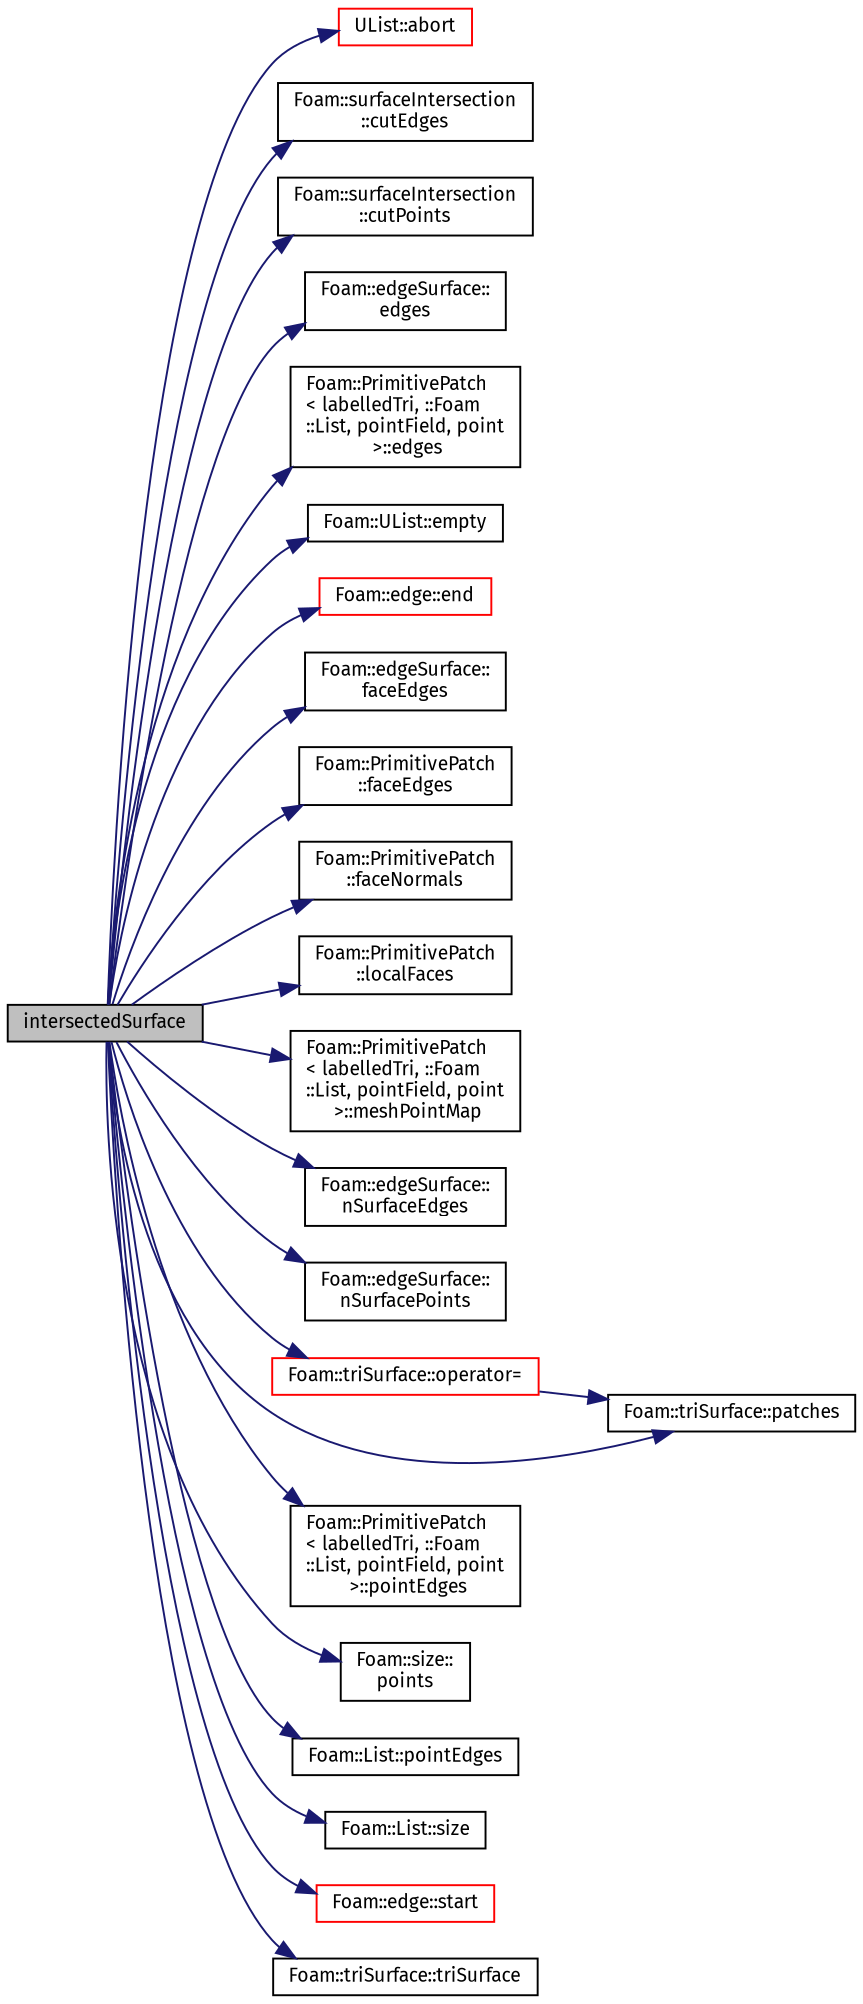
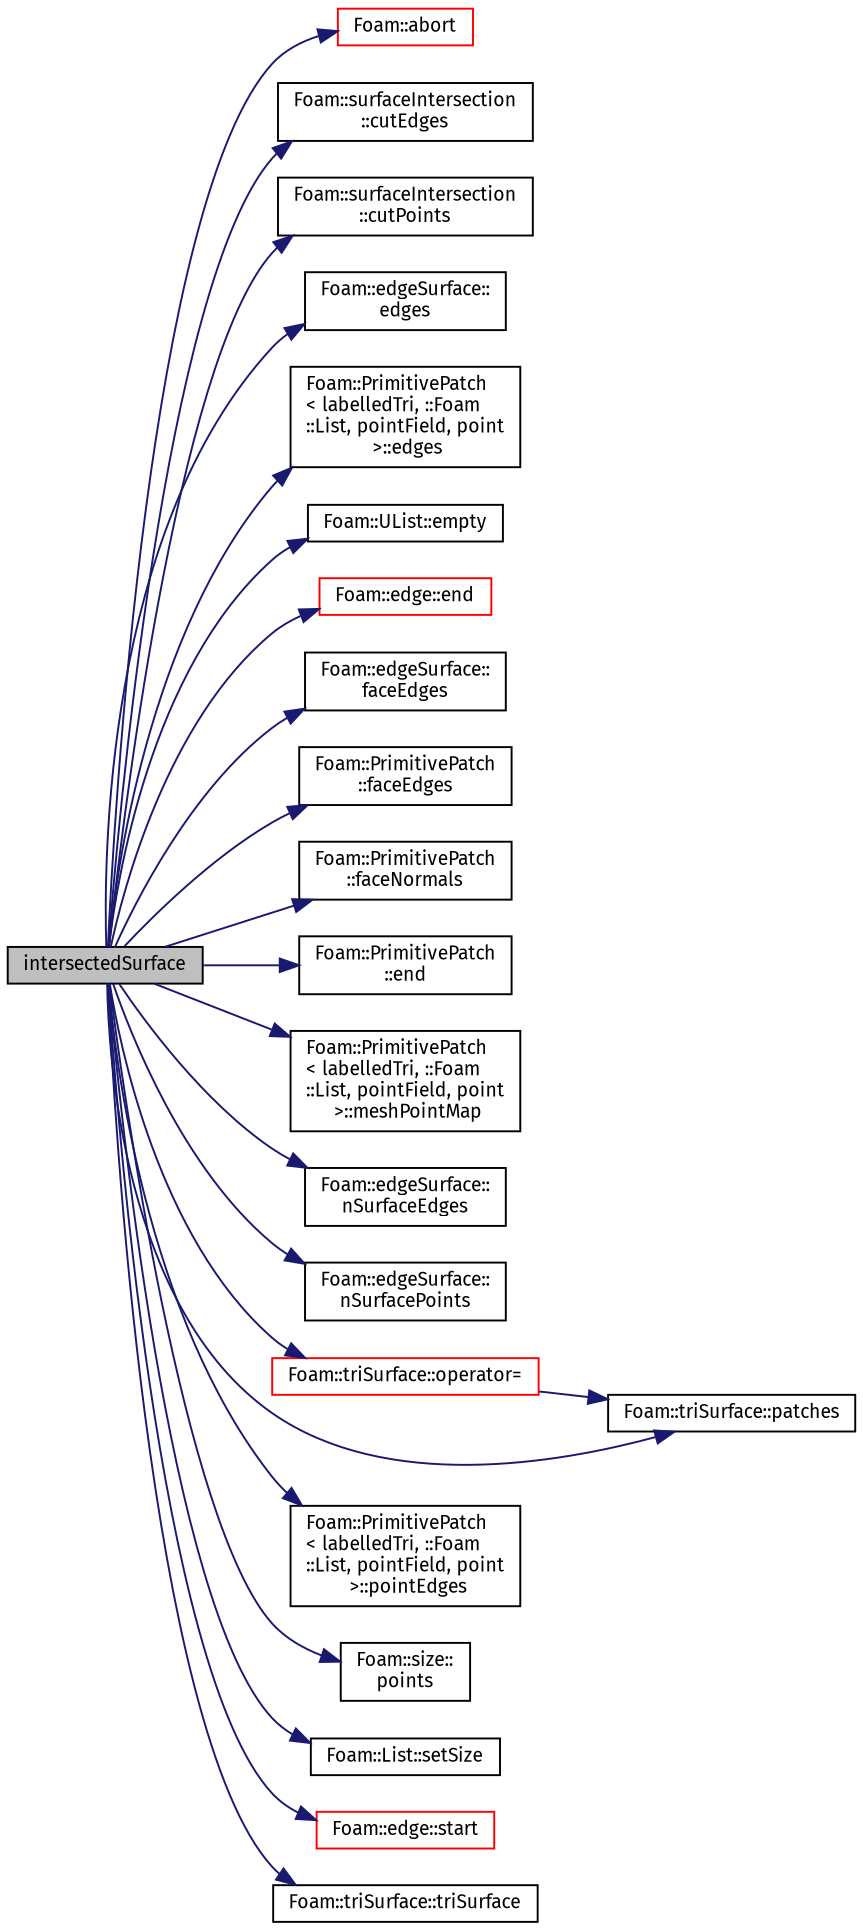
node "UList::abort": label "UList::abort" -> "Foam::abort"
node "Foam::PrimitivePatch ::localFaces": label "Foam::PrimitivePatch ::localFaces" -> "Foam::PrimitivePatch ::end"
node "Foam::List::pointEdges": label "Foam::List::pointEdges" -> "Foam::List::setSize"
node "Foam::List::size": removed
